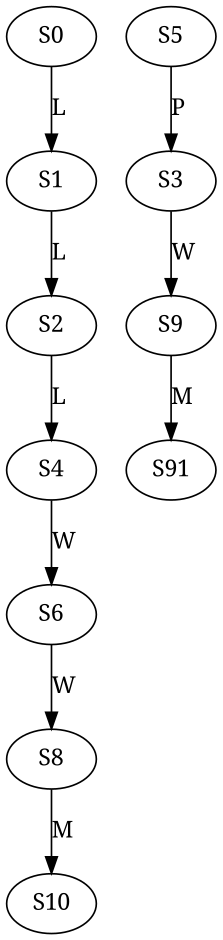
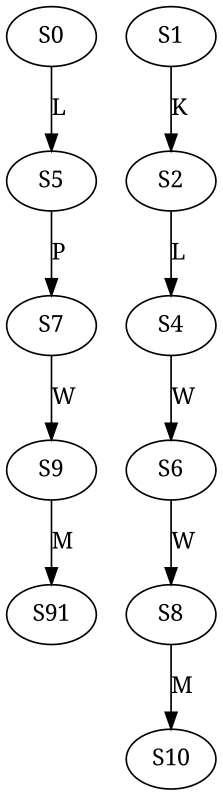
edge "S0" -> "S1": now "S0" -> "S5"
node "S3": label "S3" -> "S7"
edge "S1" -> "S2": label "L" -> "K"
